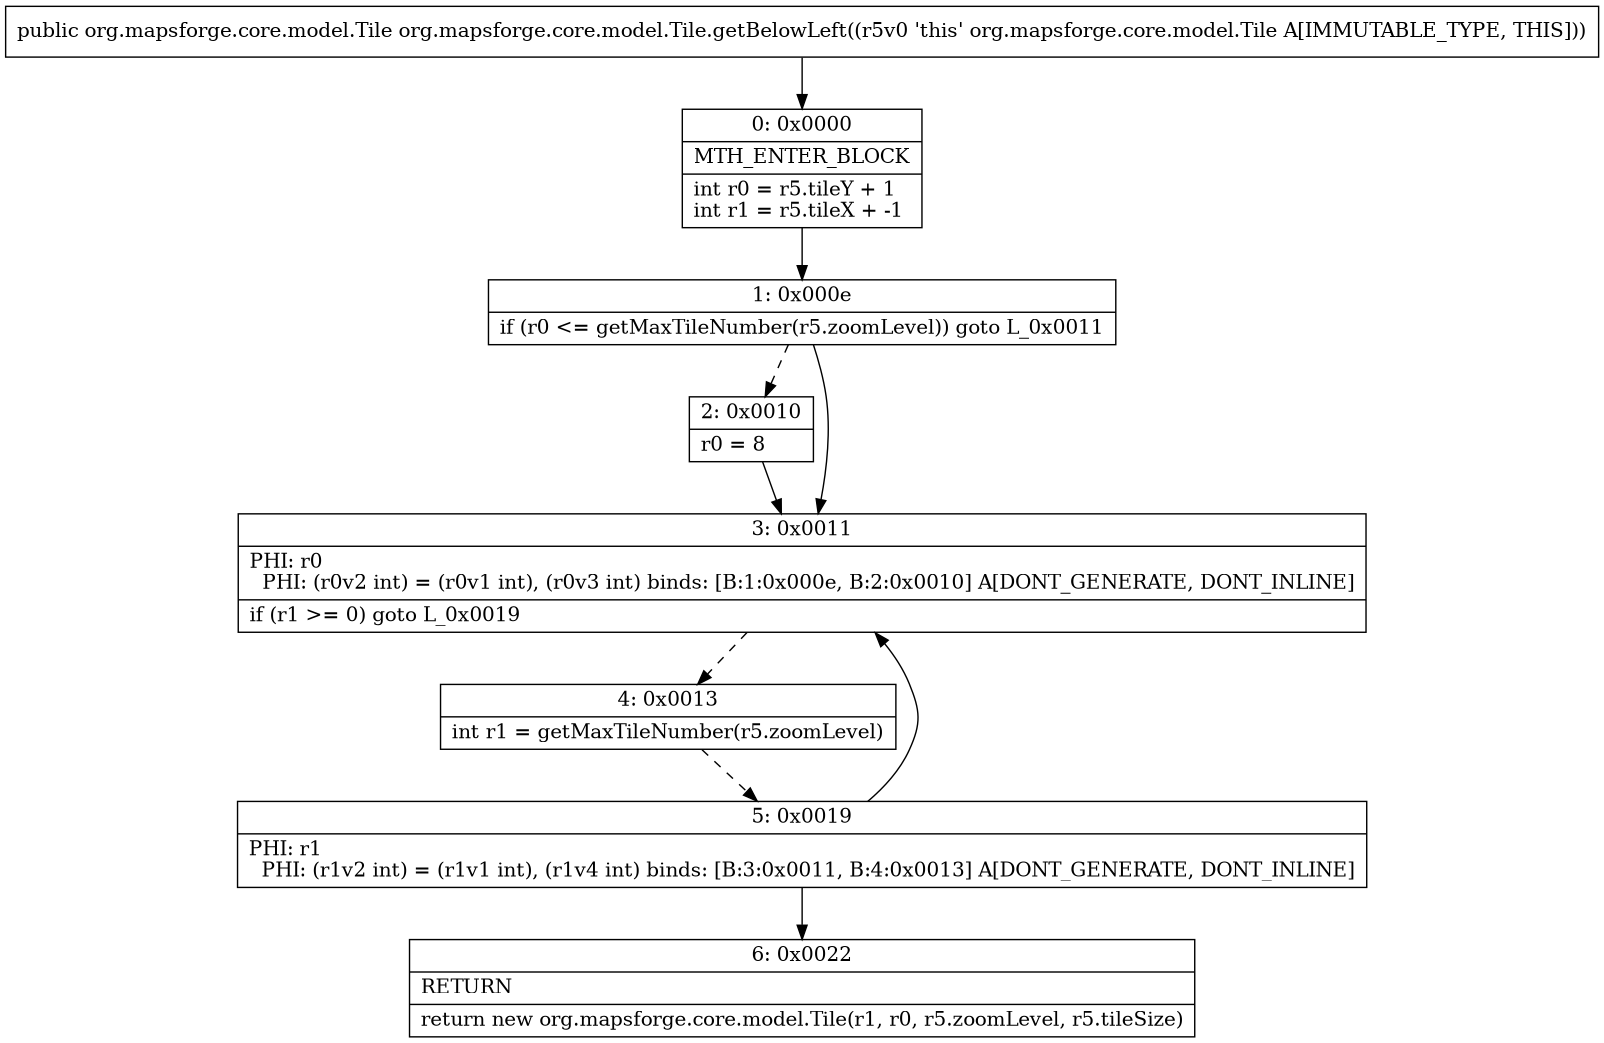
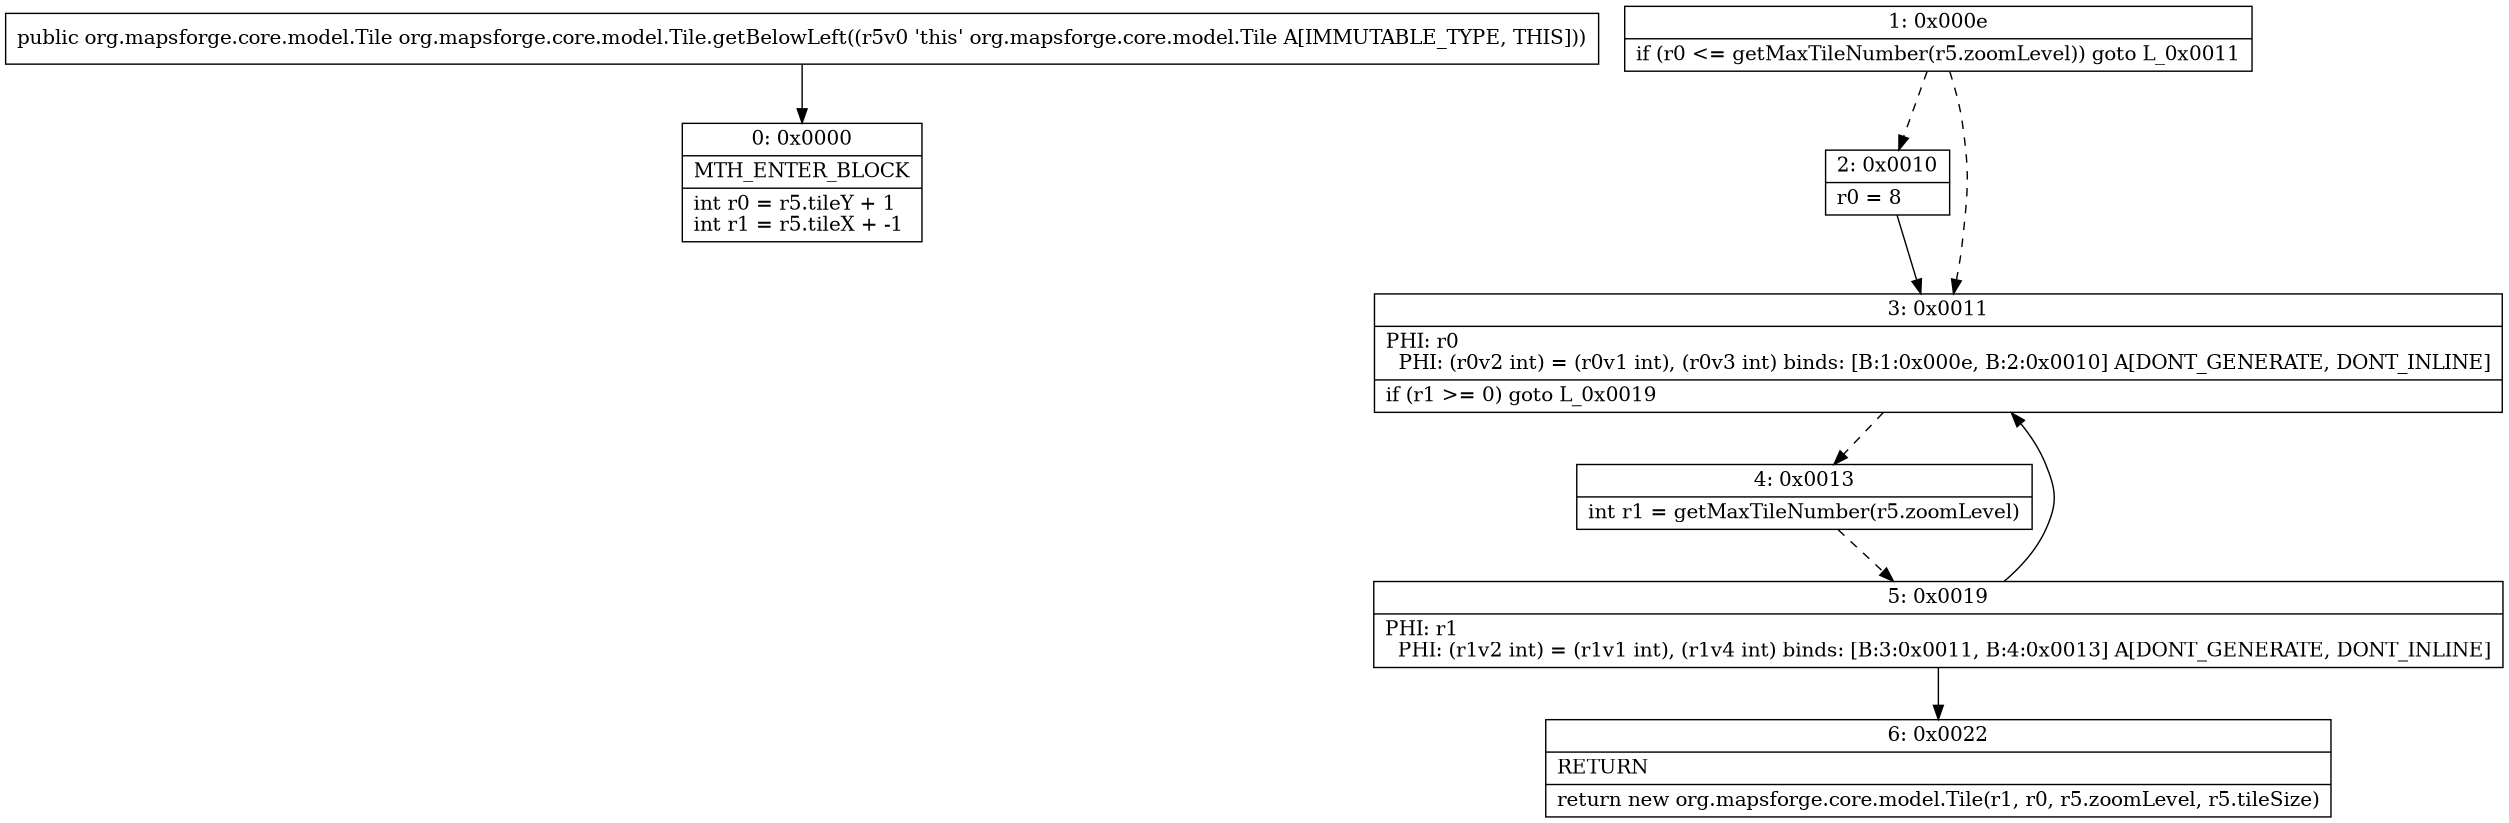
edge "0: 0x0000" -> "1: 0x000e": removed
edge "1: 0x000e" -> "3: 0x0011": style solid -> dashed
